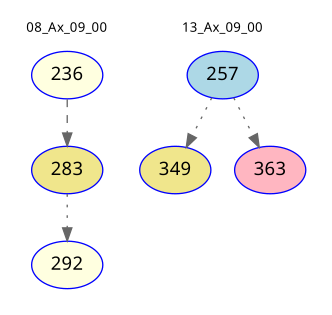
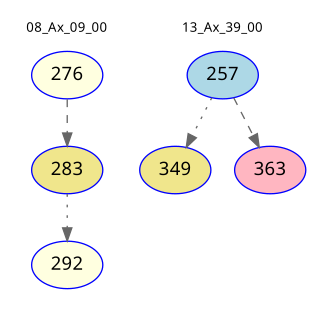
cluster "13_Ax_09_00": label "13_Ax_09_00" -> "13_Ax_39_00"
node "236": label "236" -> "276"
edge "257" -> "363": style dotted -> dashed
